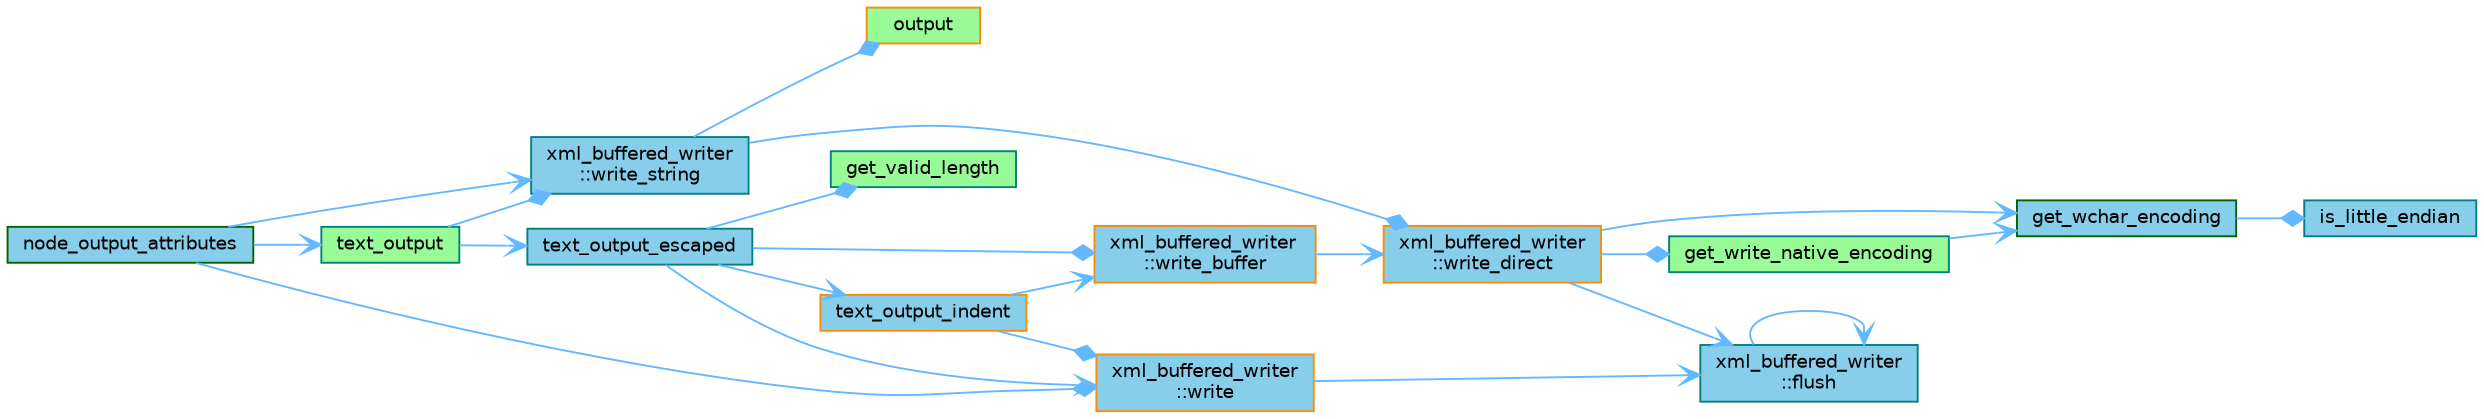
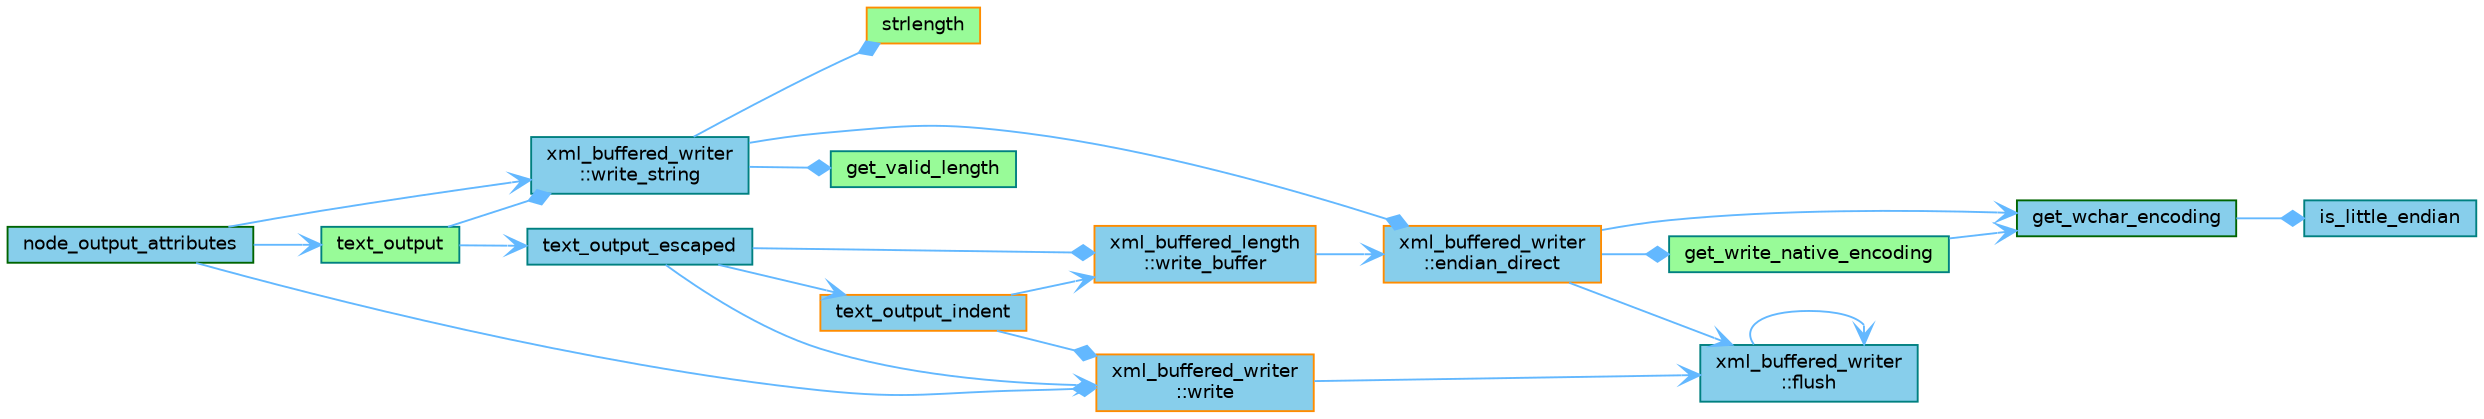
node "output": label "output" -> "strlength"
edge "text_output_escaped" -> "get_valid_length": now "xml_buffered_writer ::write_string" -> "get_valid_length"
node "xml_buffered_writer ::write_buffer": label "xml_buffered_writer ::write_buffer" -> "xml_buffered_length ::write_buffer"
node "xml_buffered_writer ::write_direct": label "xml_buffered_writer ::write_direct" -> "xml_buffered_writer ::endian_direct"
